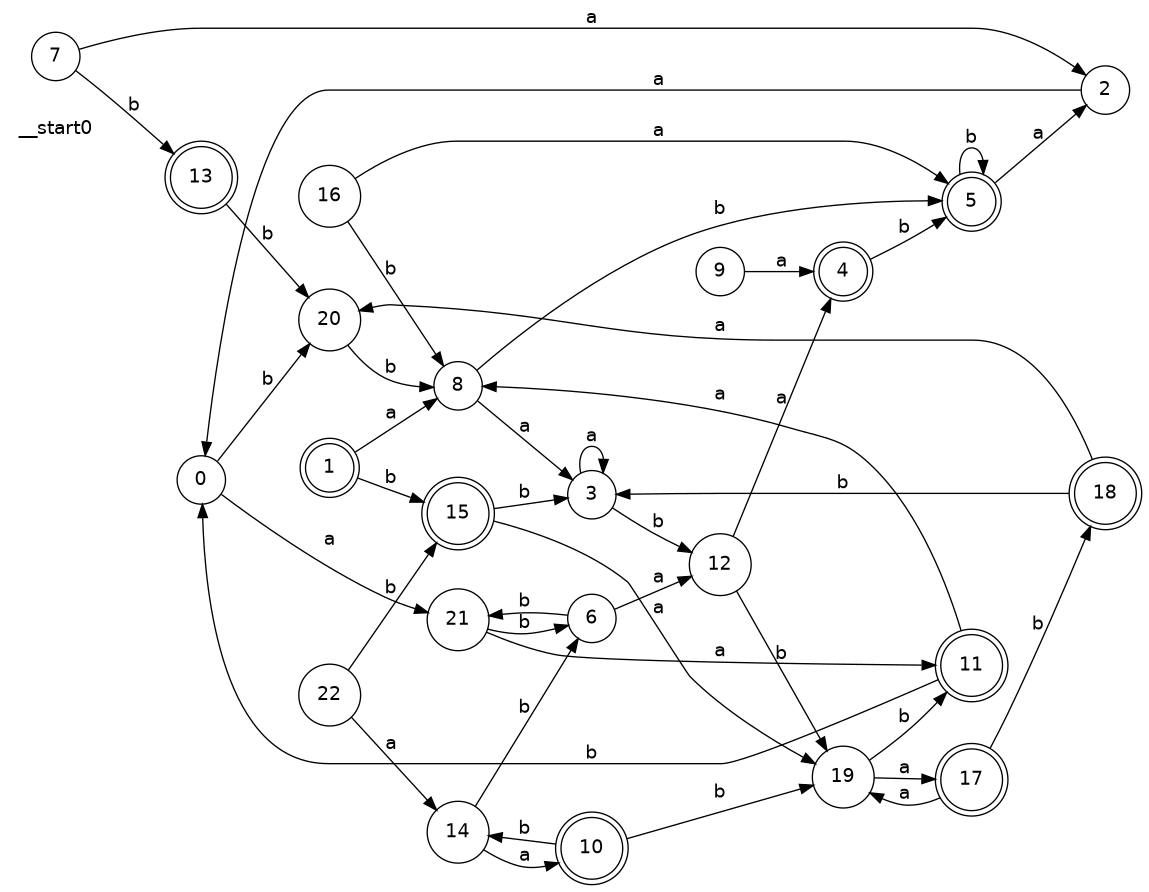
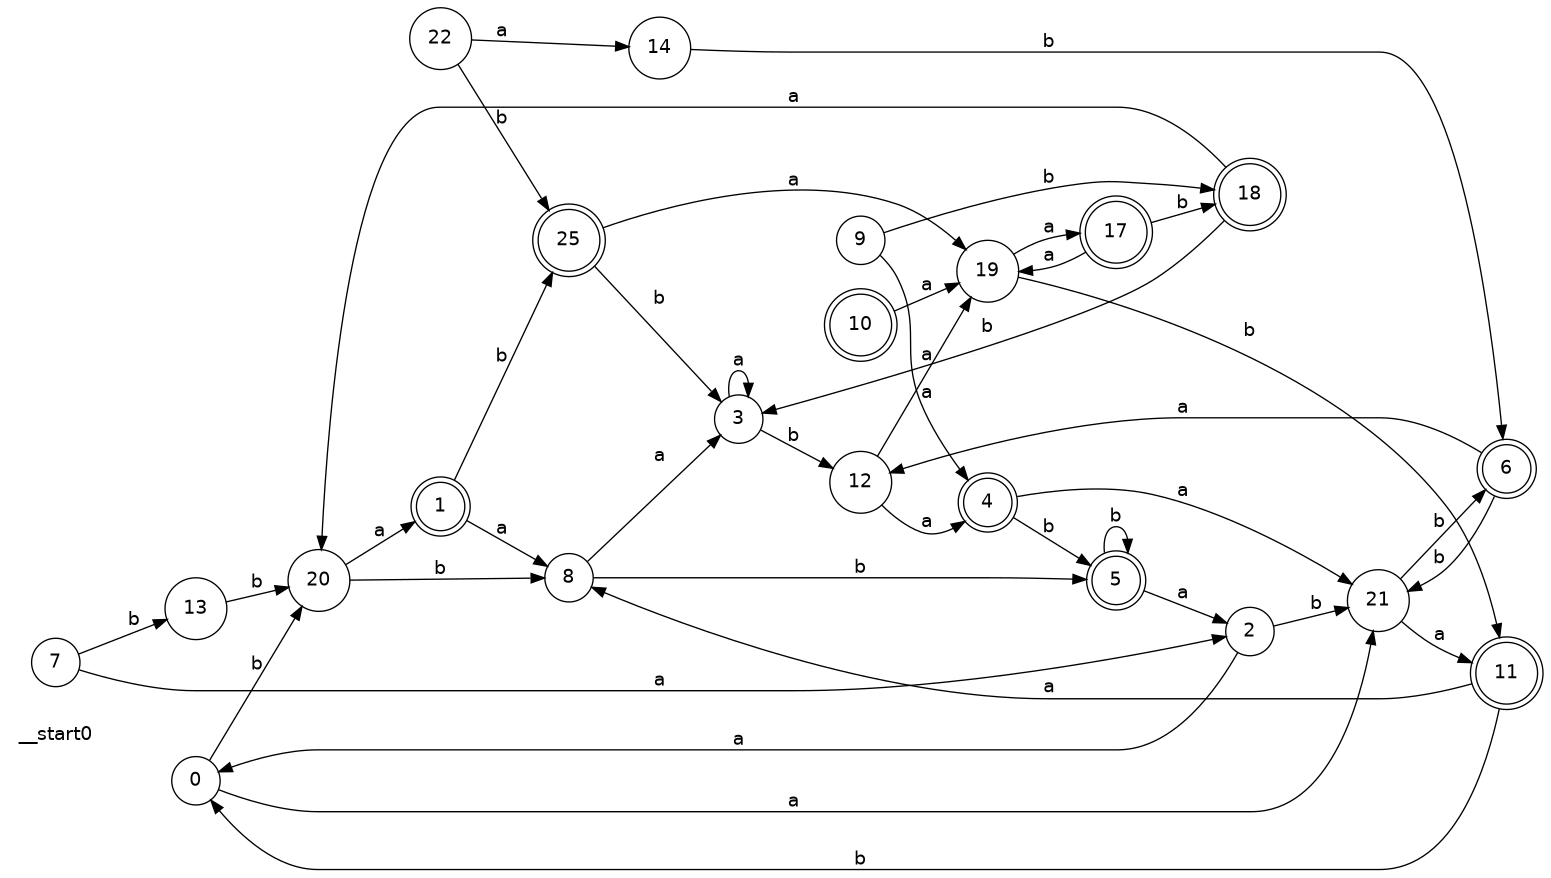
node "13": shape doublecircle -> circle
edge "9" -> "18": added, label "b"
node "16": removed
edge "4" -> "21": added, label "a"
node "15": label "15" -> "25"
edge "20" -> "1": added, label "a"
node "6": shape circle -> doublecircle
edge "2" -> "21": added, label "b"
edge "12" -> "19": label "b" -> "a"
edge "10" -> "19": label "b" -> "a"
edge "10" -> "14": removed, label "b"
edge "14" -> "10": removed, label "a"
